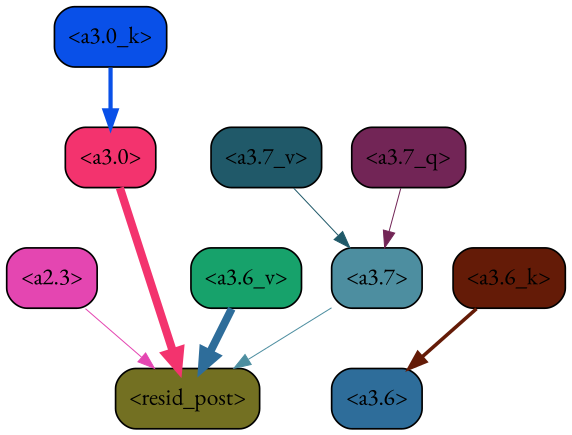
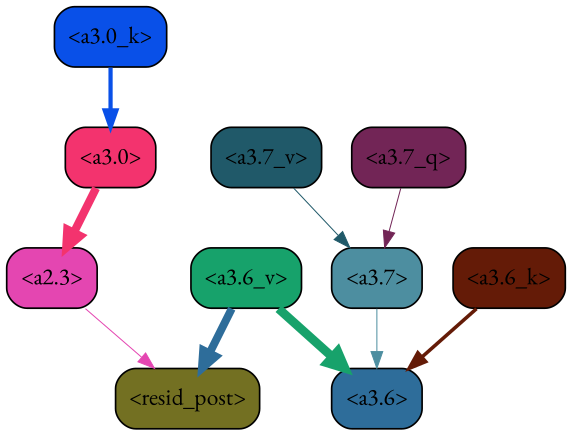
edge "<a3.0>" -> "<resid_post>": now "<a3.0>" -> "<a2.3>"
edge "<a3.6_v>" -> "<a3.6>": added
edge "<a3.7>" -> "<resid_post>": now "<a3.7>" -> "<a3.6>"
